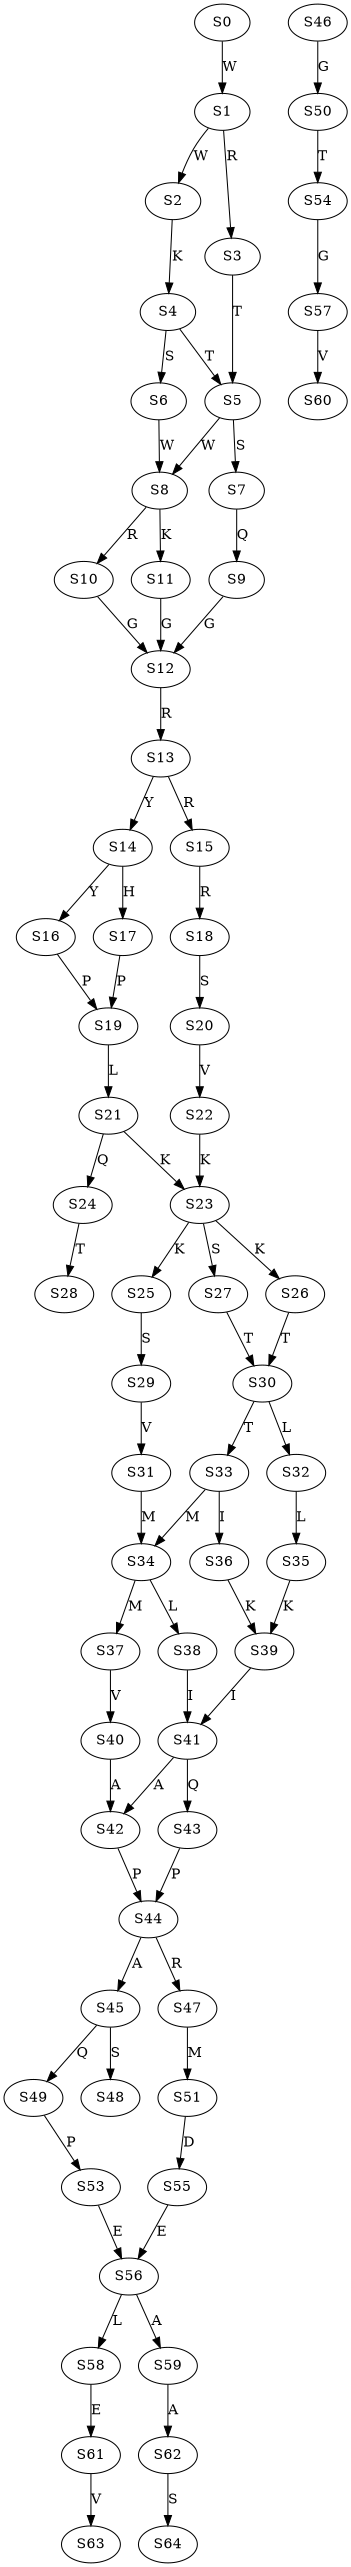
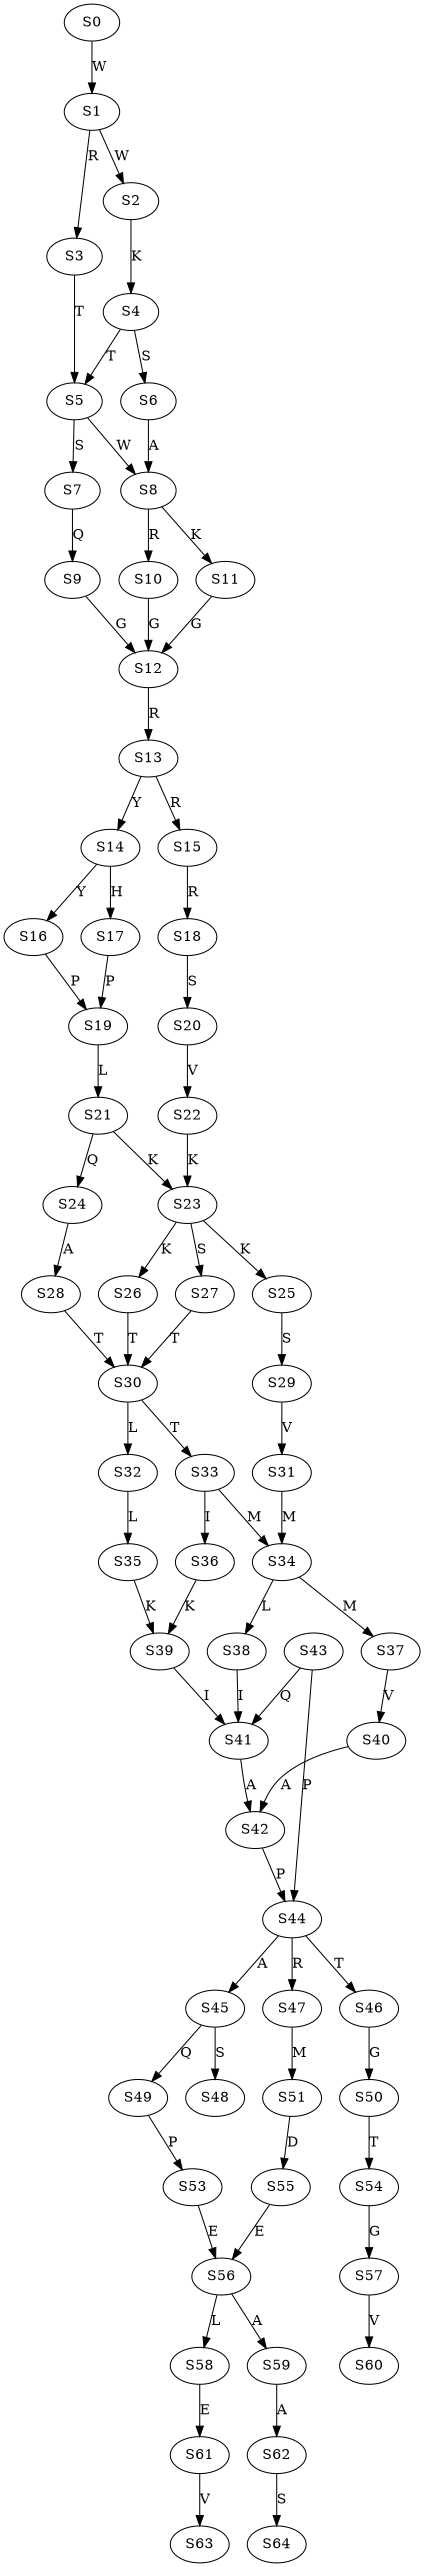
edge "S6" -> "S8": label "W" -> "A"
edge "S24" -> "S28": label "T" -> "A"
edge "S28" -> "S30": added, label "T"
edge "S41" -> "S43": reversed
edge "S44" -> "S46": added, label "T"
